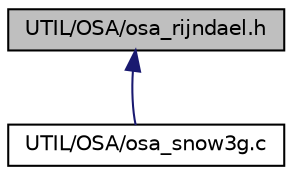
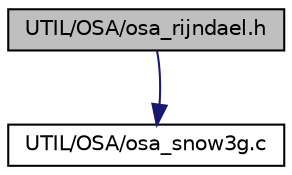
edge "UTIL/OSA/osa_snow3g.c" -> "UTIL/OSA/osa_rijndael.h": reversed
